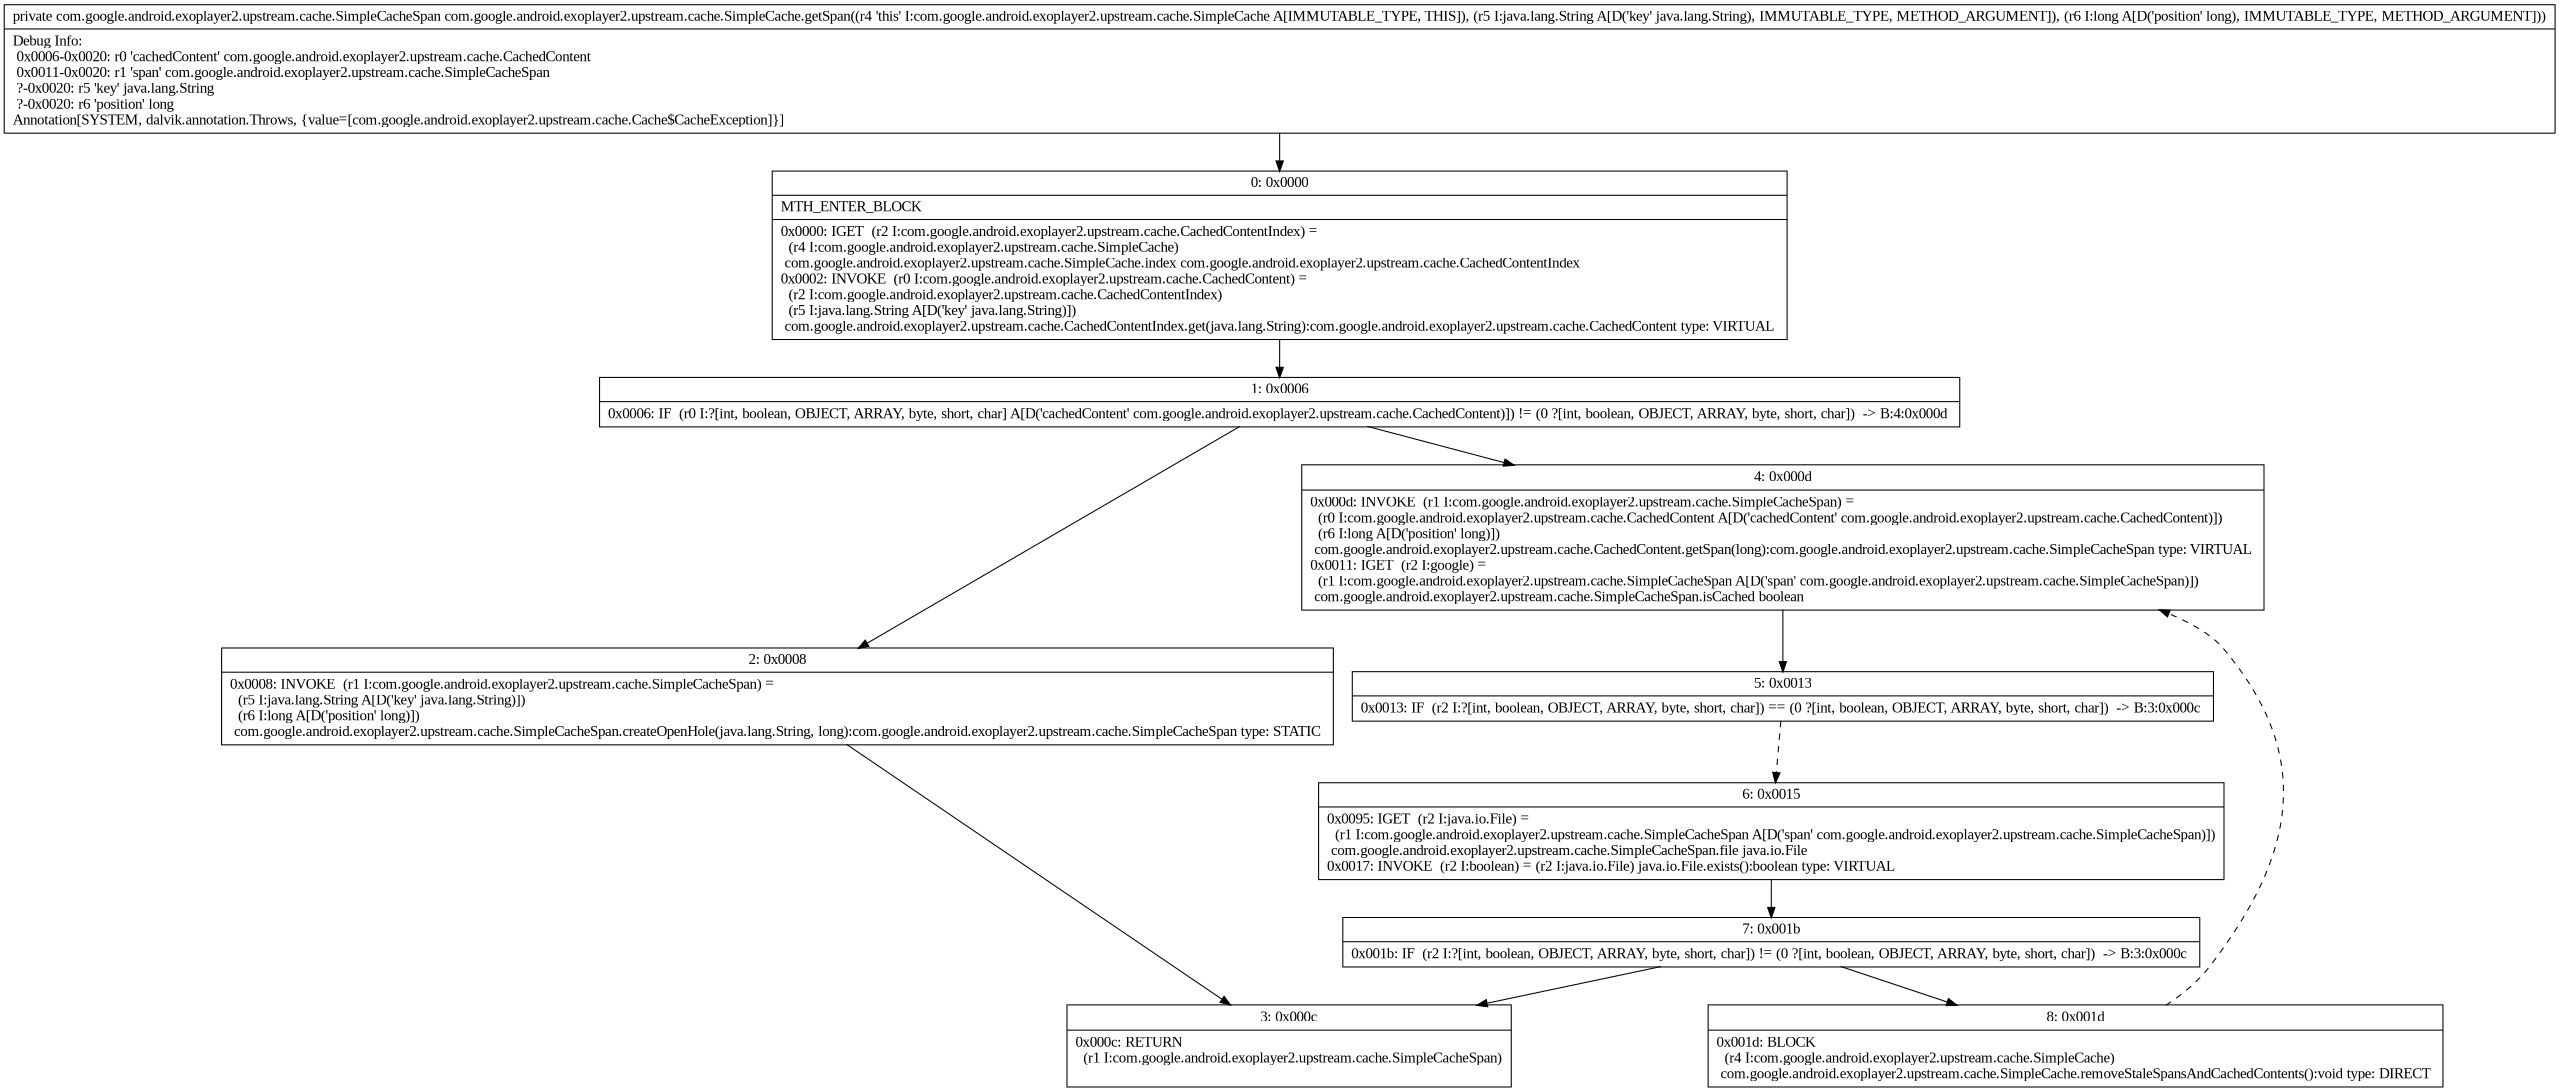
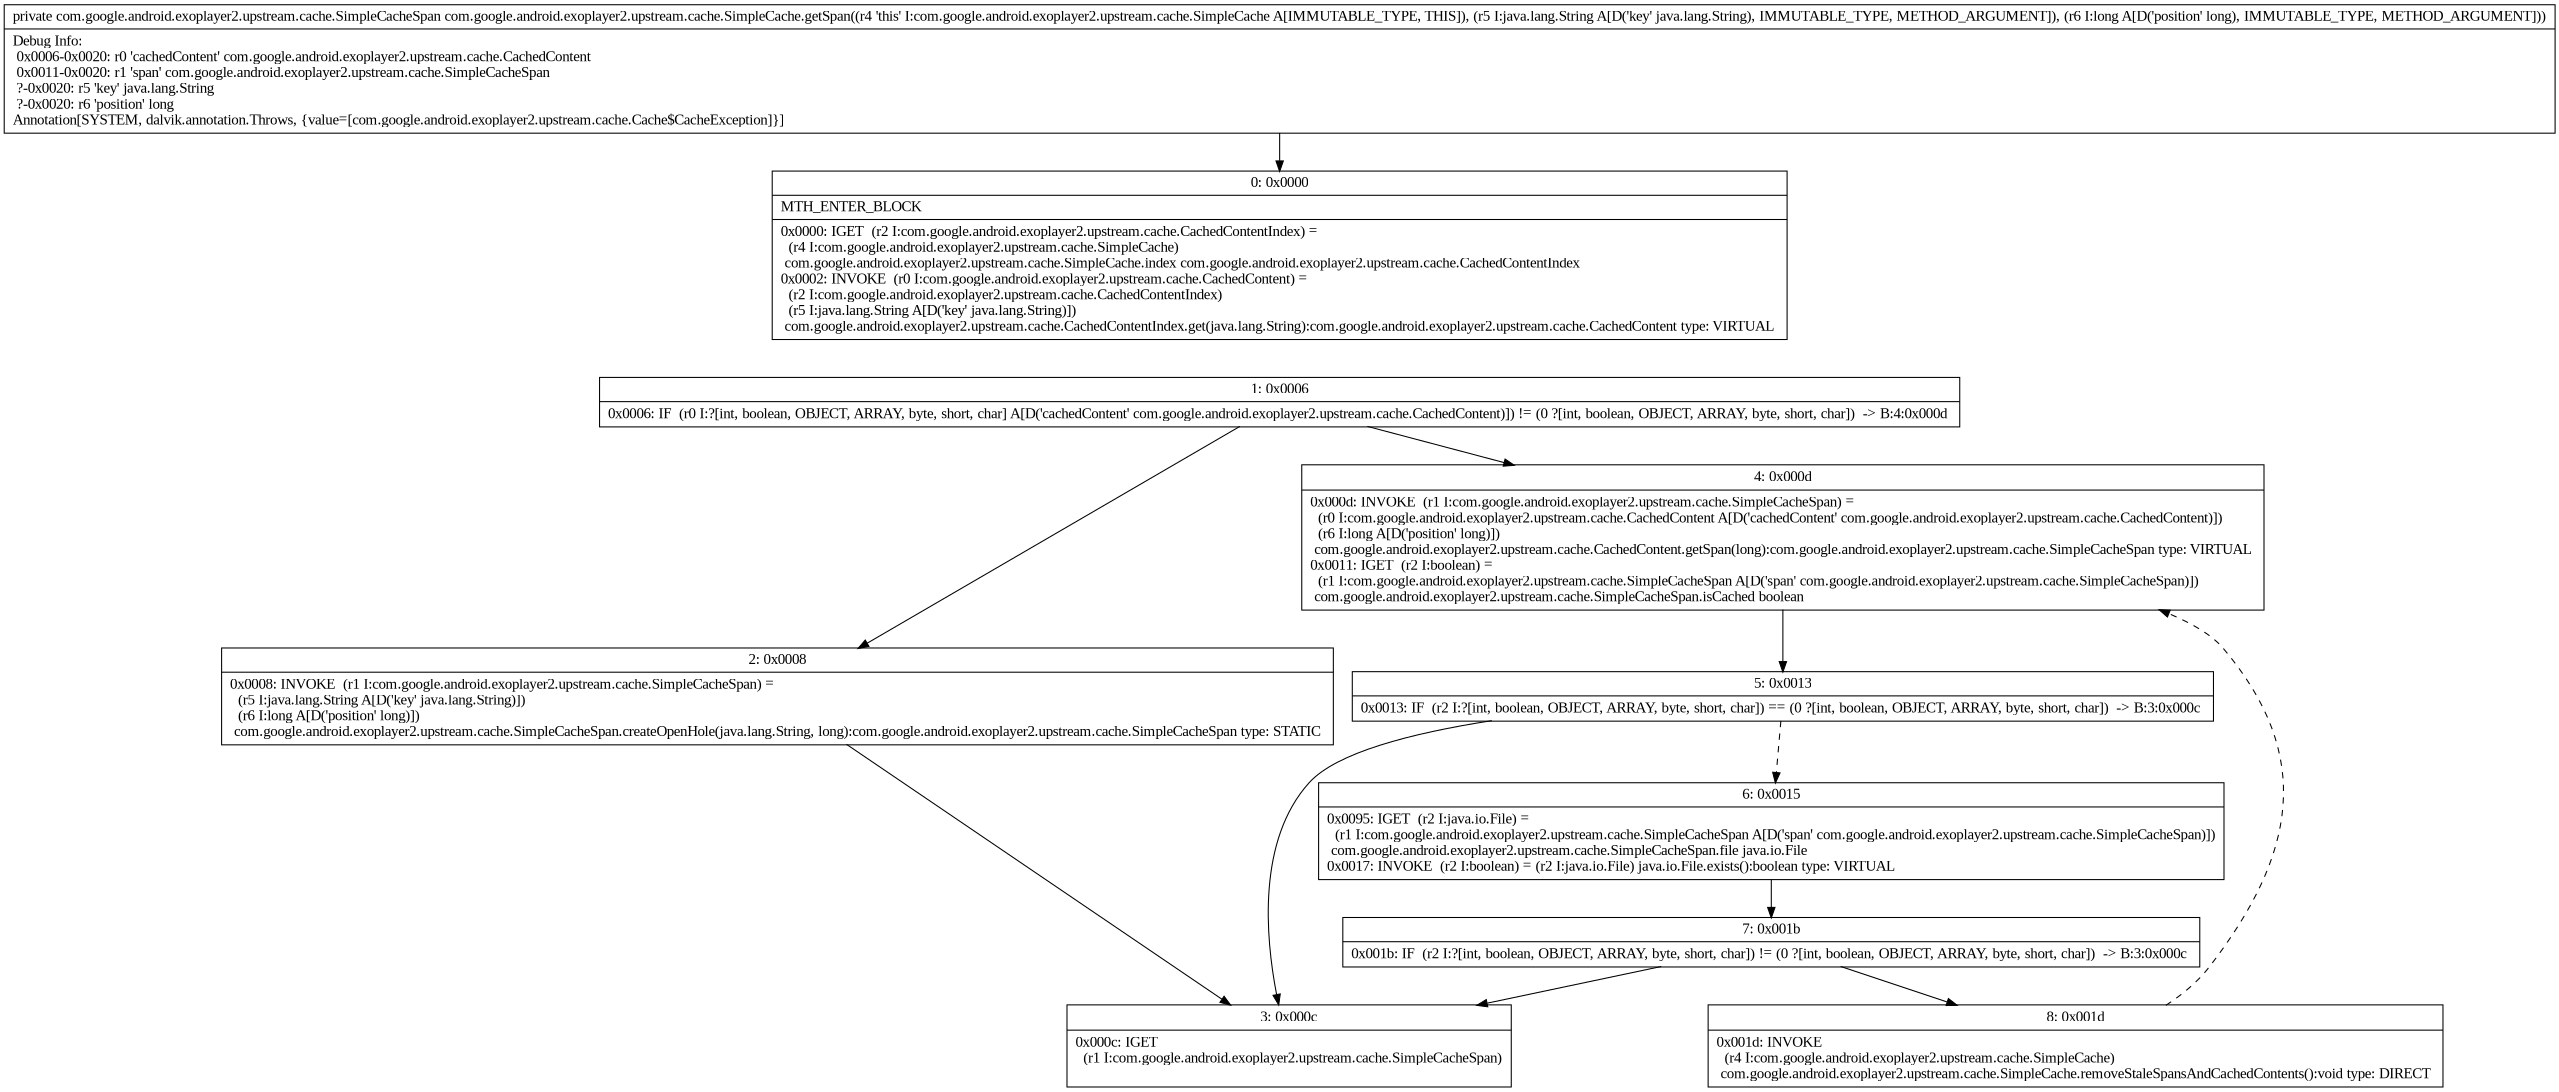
edge "0: 0x0000" -> "1: 0x0006": removed
node "4: 0x000d": text "0x0011: IGET  (r2 I:google) =" -> "0x0011: IGET  (r2 I:boolean) ="
edge "5: 0x0013" -> "3: 0x000c": added
node "3: 0x000c": text "0x000c: RETURN" -> "0x000c: IGET"
node "8: 0x001d": text "0x001d: BLOCK" -> "0x001d: INVOKE"
